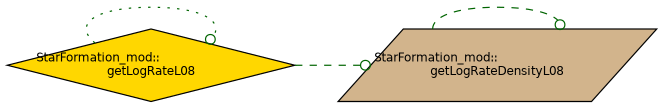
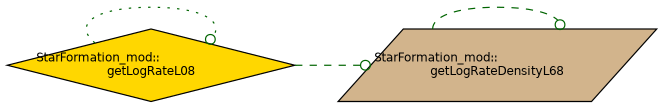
node "StarFormation_mod:: getLogRateDensityL08": label "StarFormation_mod:: getLogRateDensityL08" -> "StarFormation_mod:: getLogRateDensityL68"
